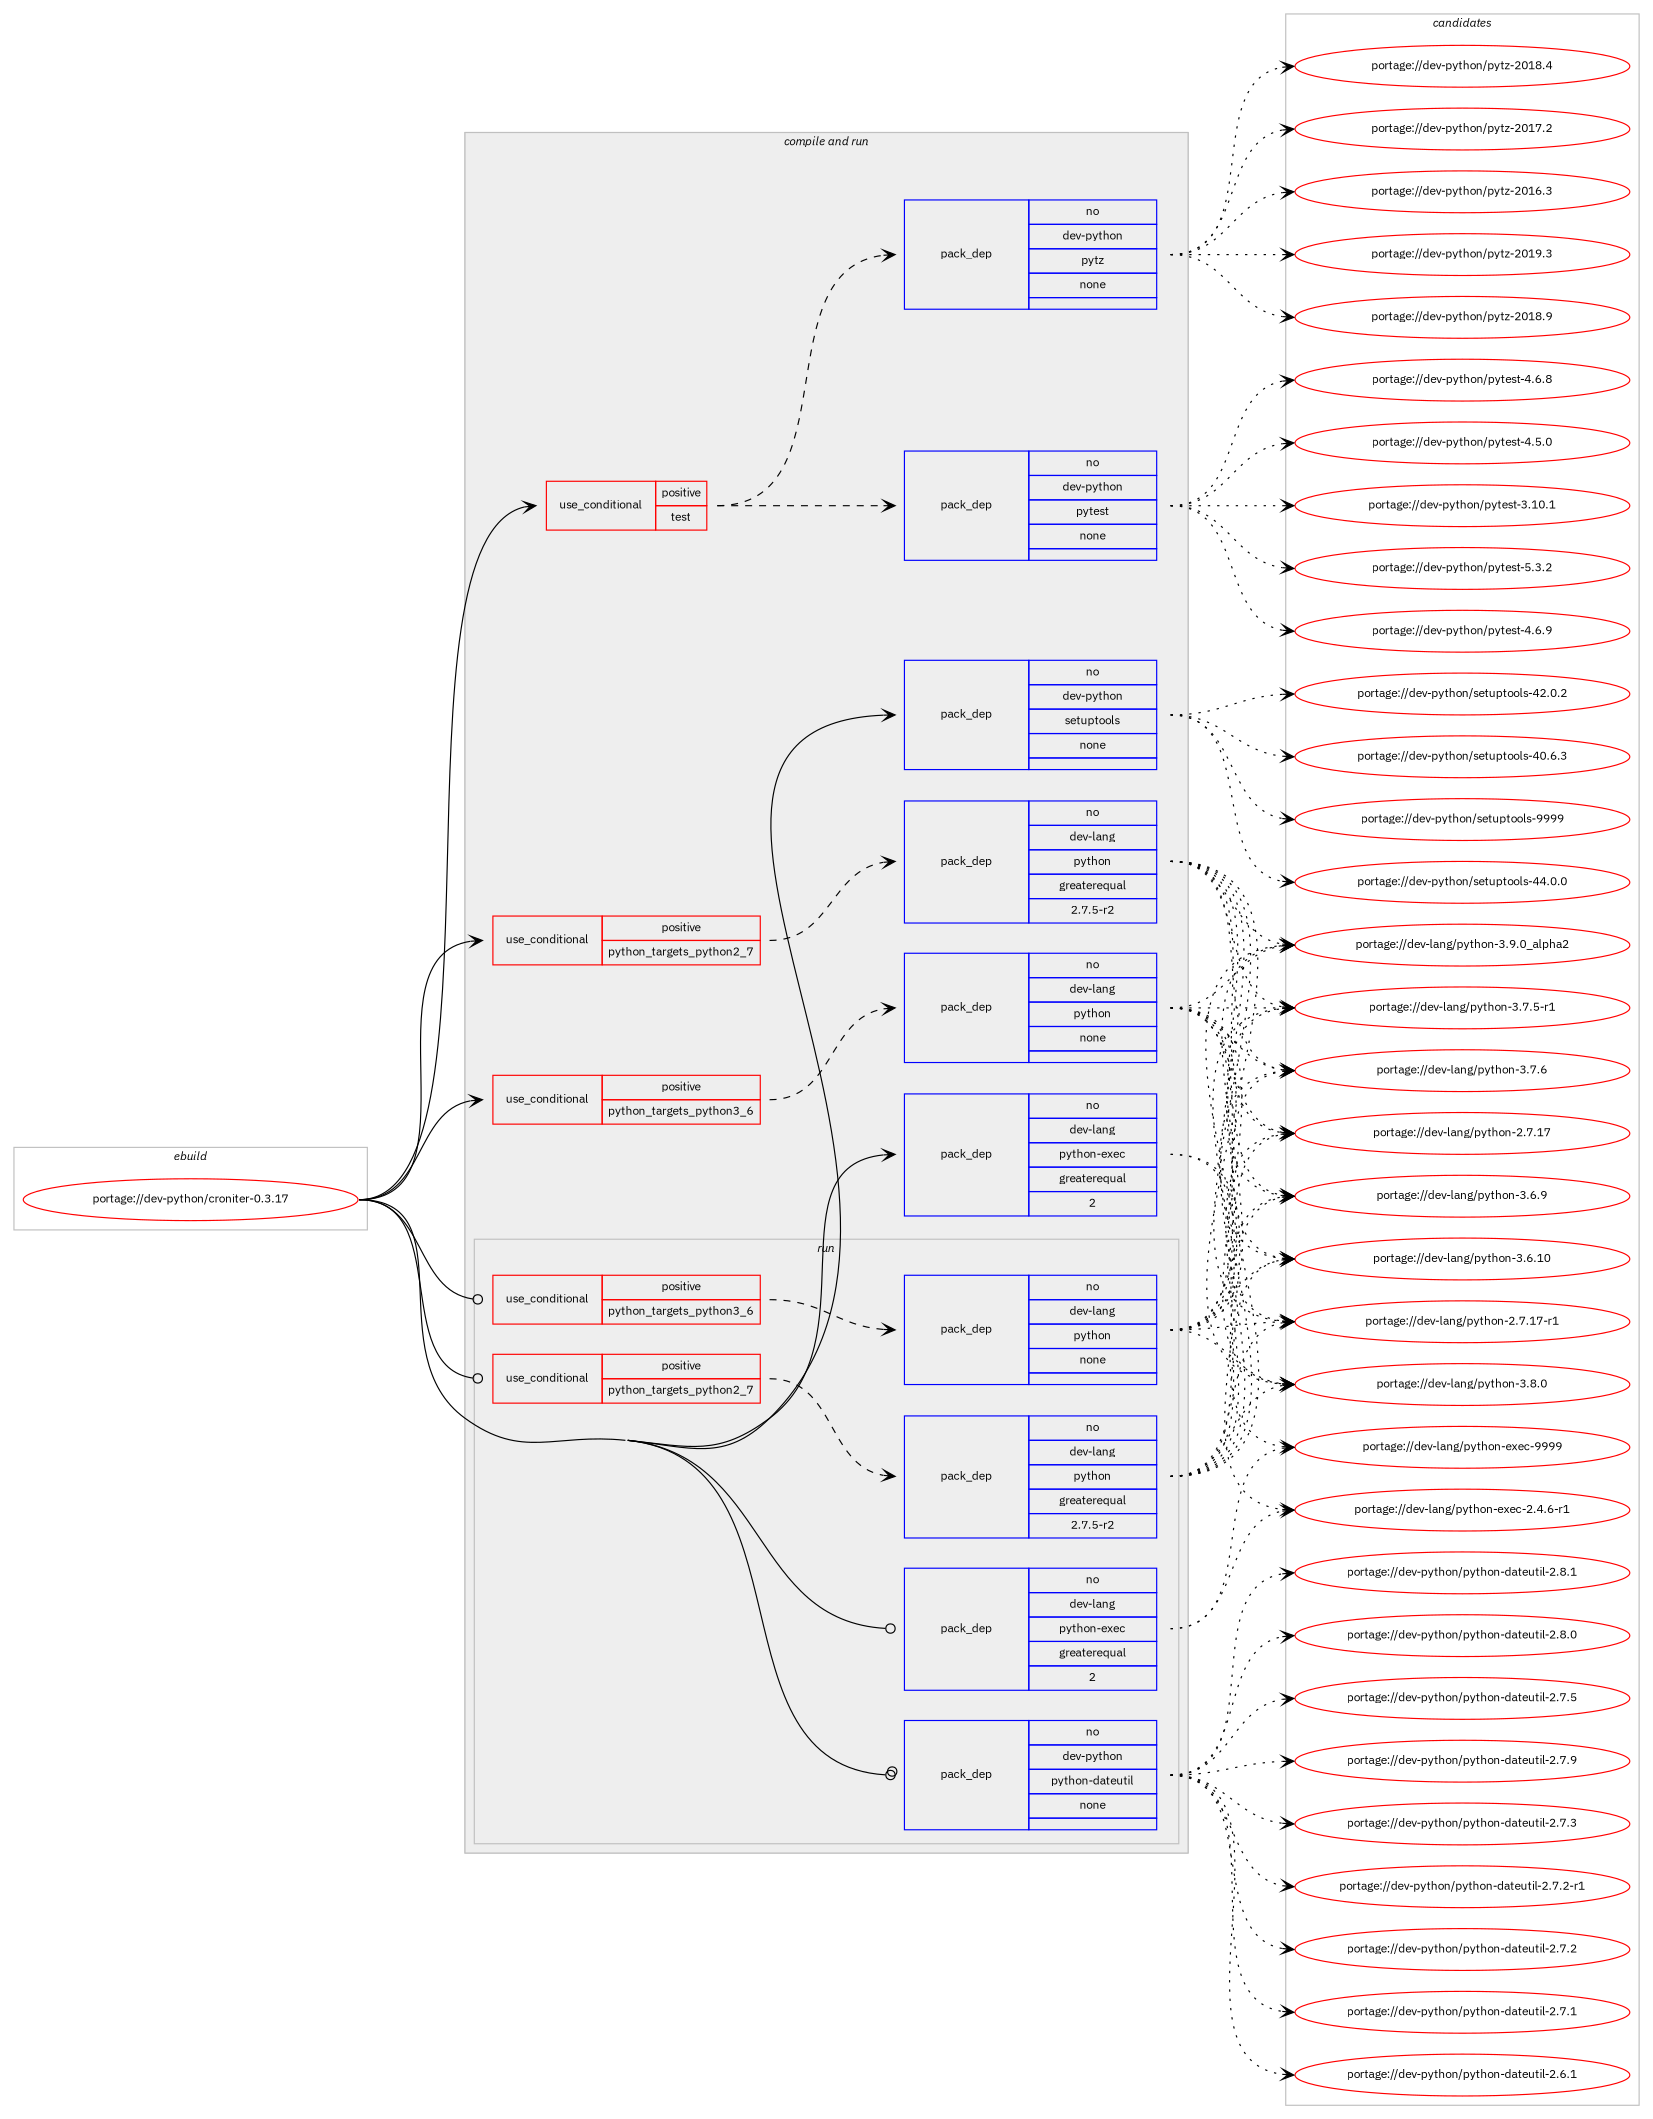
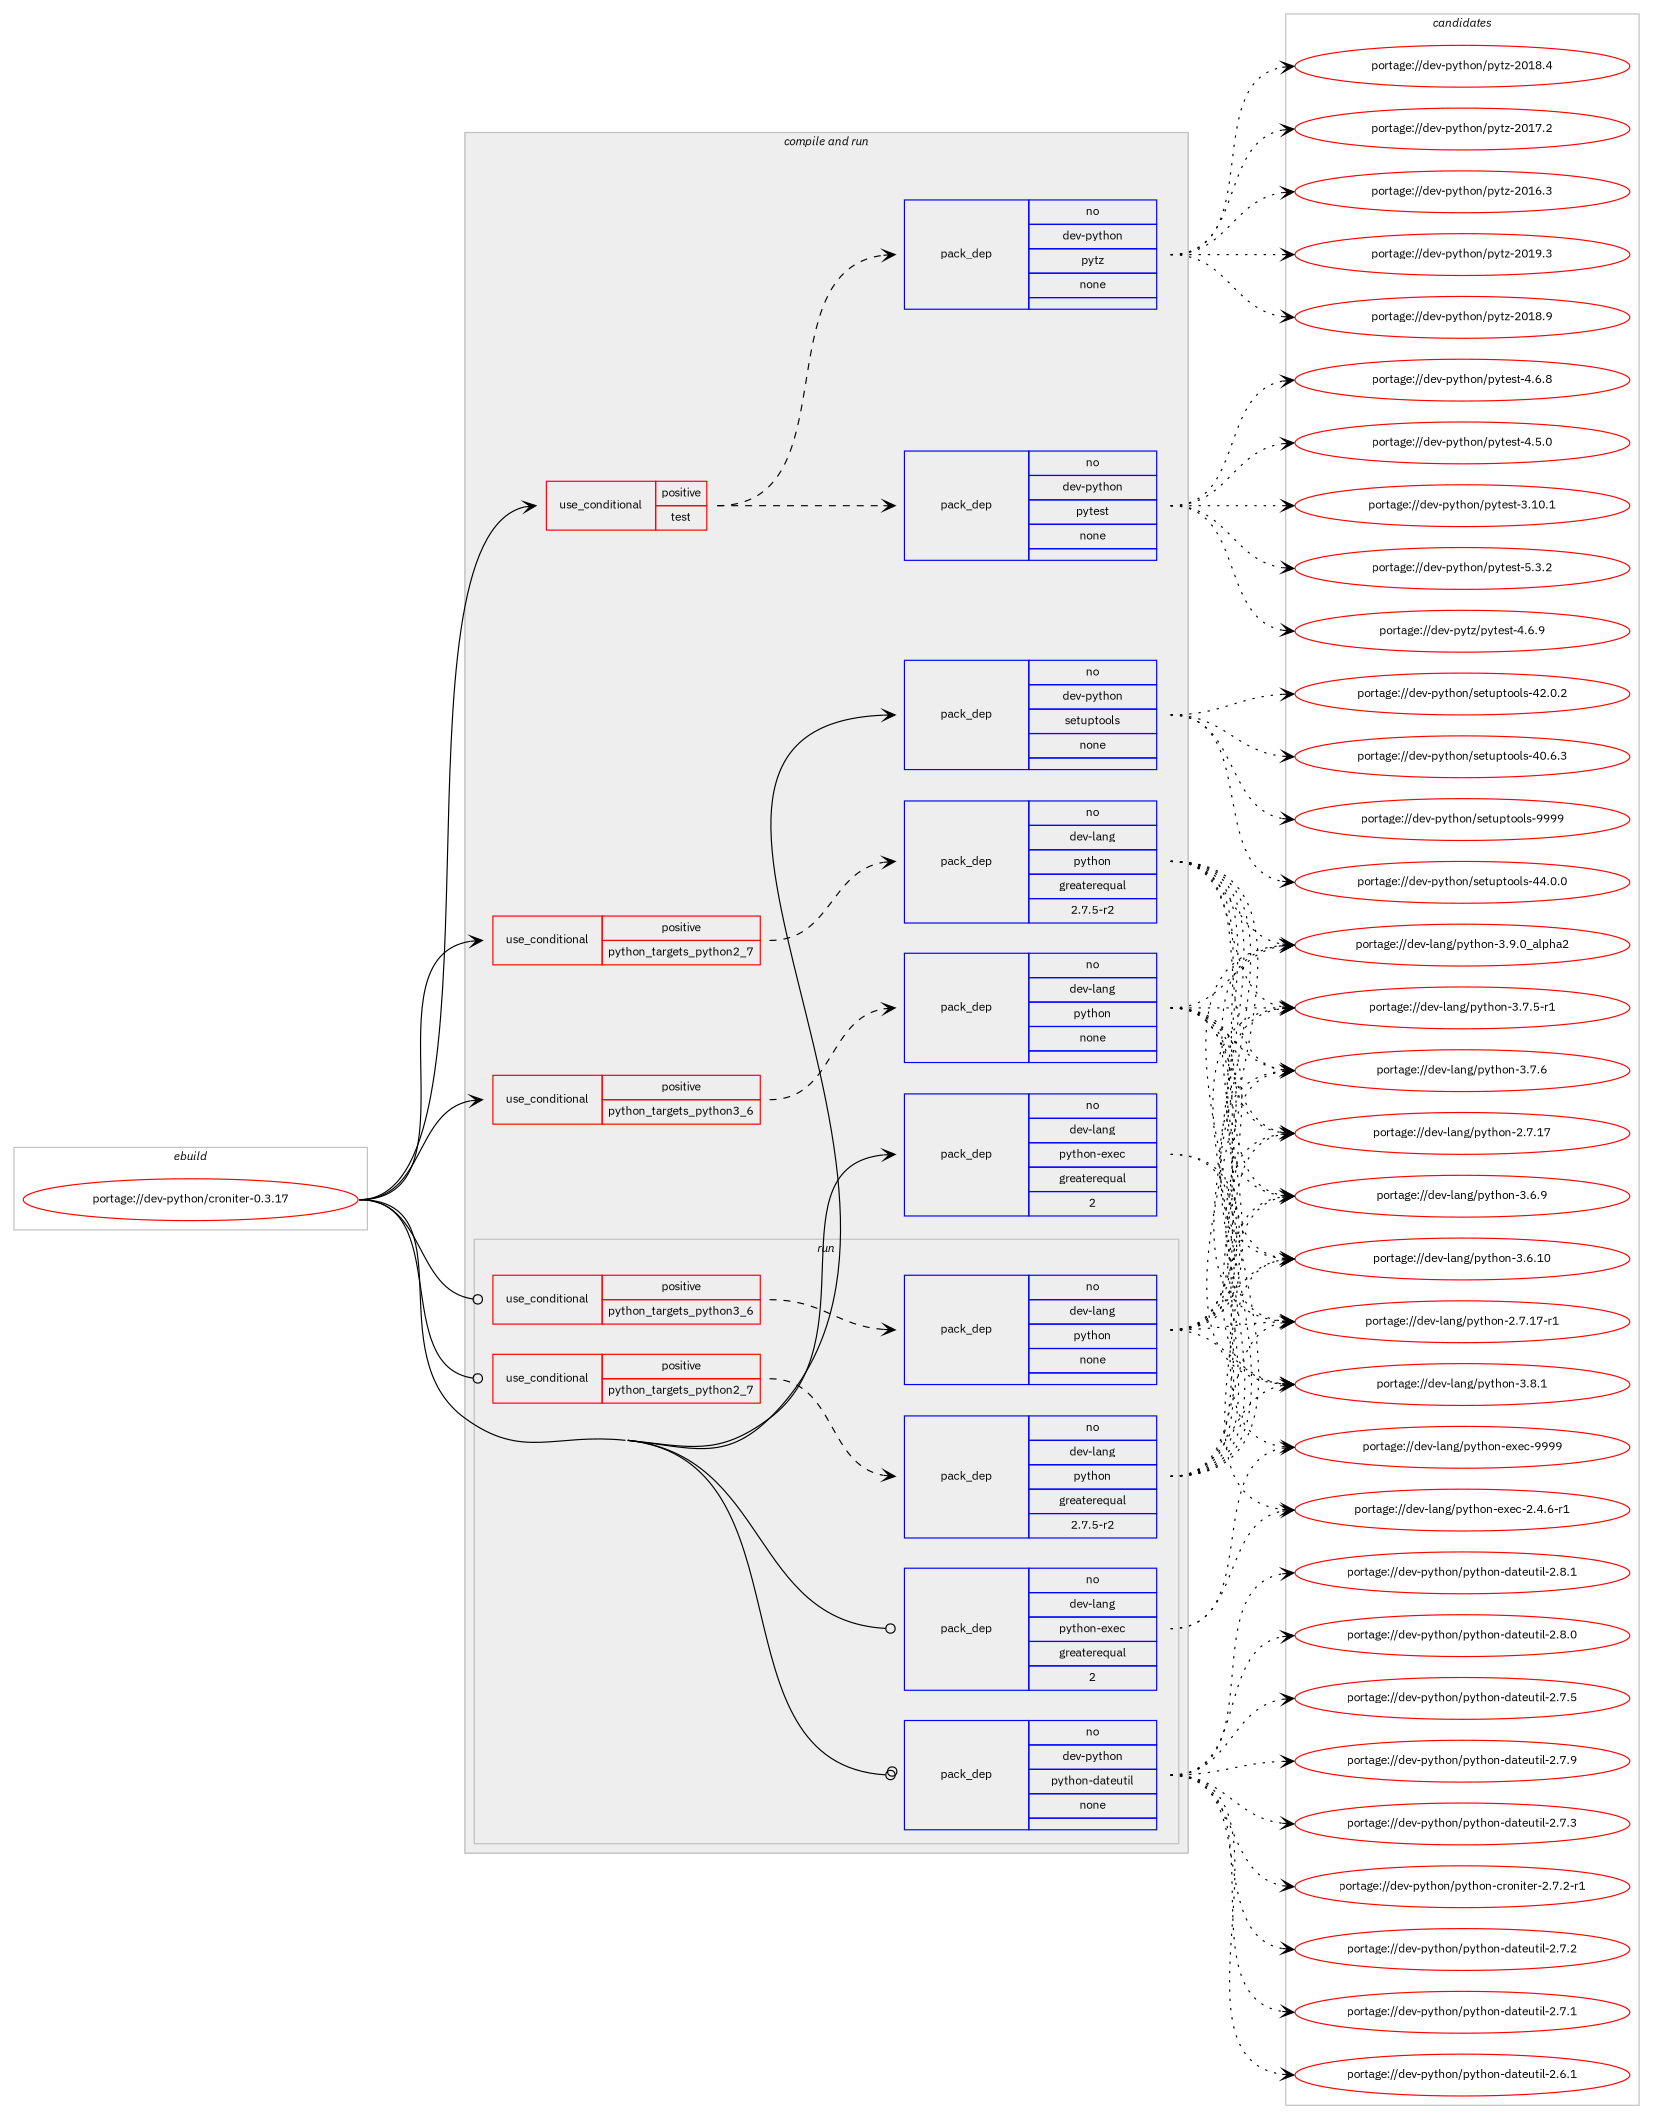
node "portage://dev-python/pytest-4.6.9": label "portage://dev-python/pytest-4.6.9" -> "portage://dev-pytz/pytest-4.6.9"
node "portage://dev-lang/python-3.8.0": label "portage://dev-lang/python-3.8.0" -> "portage://dev-lang/python-3.8.1"
node "portage://dev-python/python-dateutil-2.7.2-r1": label "portage://dev-python/python-dateutil-2.7.2-r1" -> "portage://dev-python/python-croniter-2.7.2-r1"
